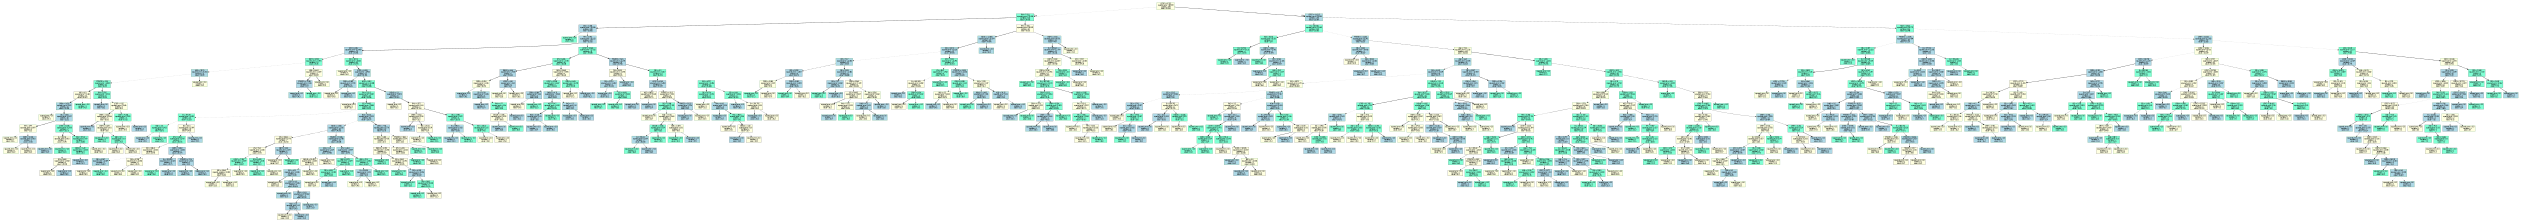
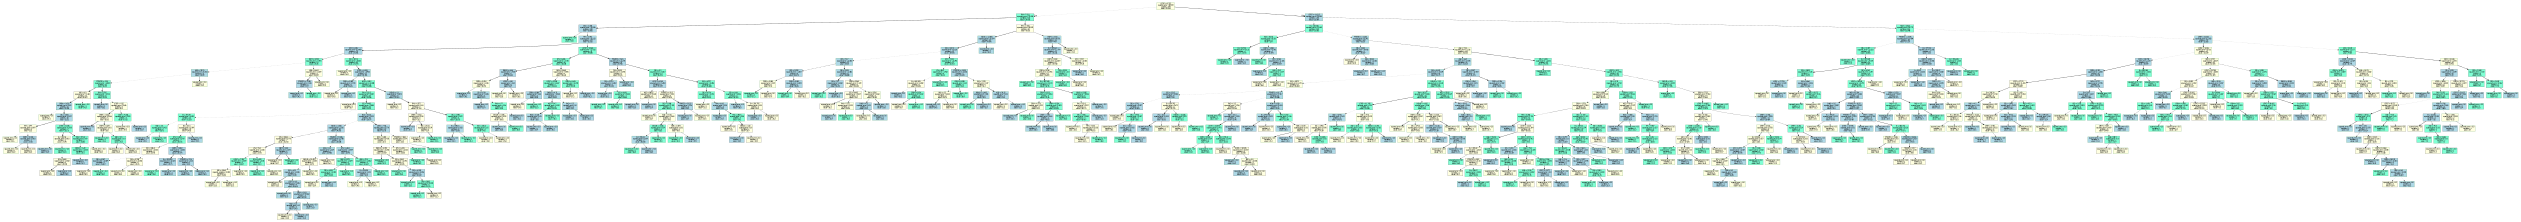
edge "DIS <= 3.9 squared_error = 5.017 samples = 19 value = 26.311" -> "RM <= 6.707 squared_error = 2.286 samples = 8 value = 25.188": added
edge "DIS <= 1.854 squared_error = 0.023 samples = 2 value = 8.55" -> "NOX <= 0.706 squared_error = 0.365 samples = 6 value = 7.883": reversed
